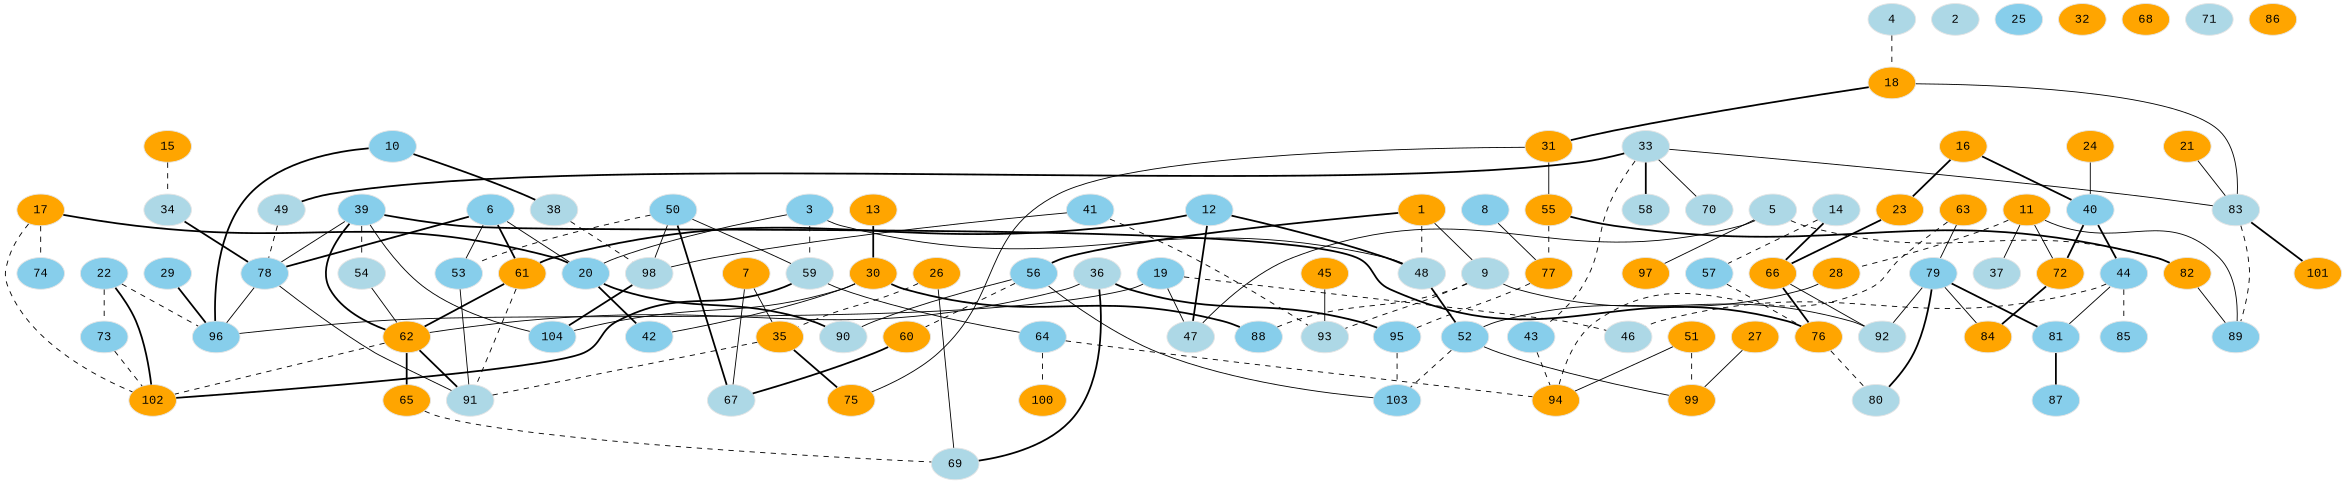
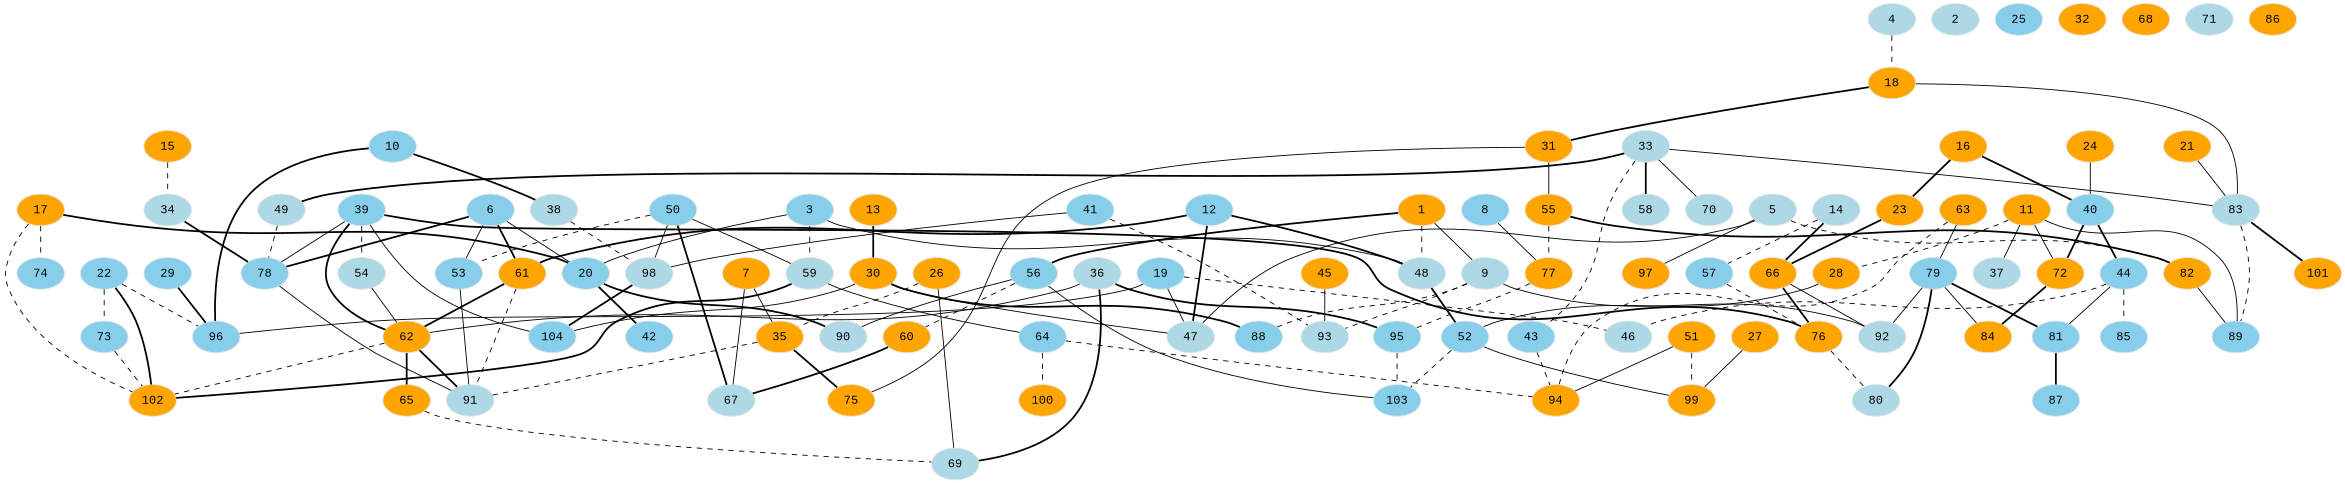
edge "78" -- "96": removed
edge "30" -- "42": now "30" -- "47"
